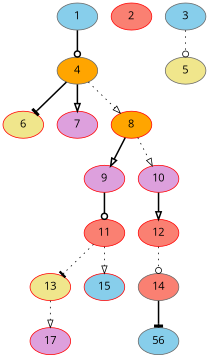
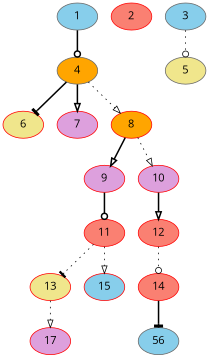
node "14": color gray40 -> red
